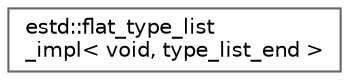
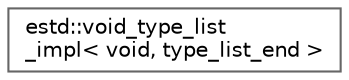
node "estd::flat_type_list _impl< void, type_list_end >": label "estd::flat_type_list _impl< void, type_list_end >" -> "estd::void_type_list _impl< void, type_list_end >"
